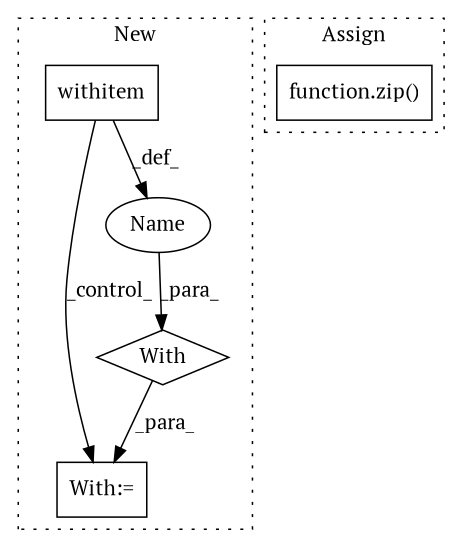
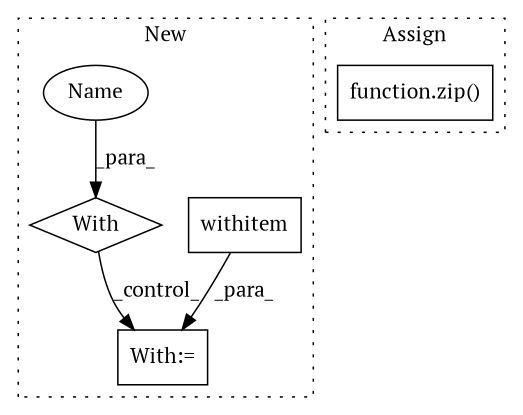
edge "withitem" -> "Name": removed, label "_def_"
edge "withitem" -> "With:=": label "_control_" -> "_para_"
edge "With" -> "With:=": label "_para_" -> "_control_"
